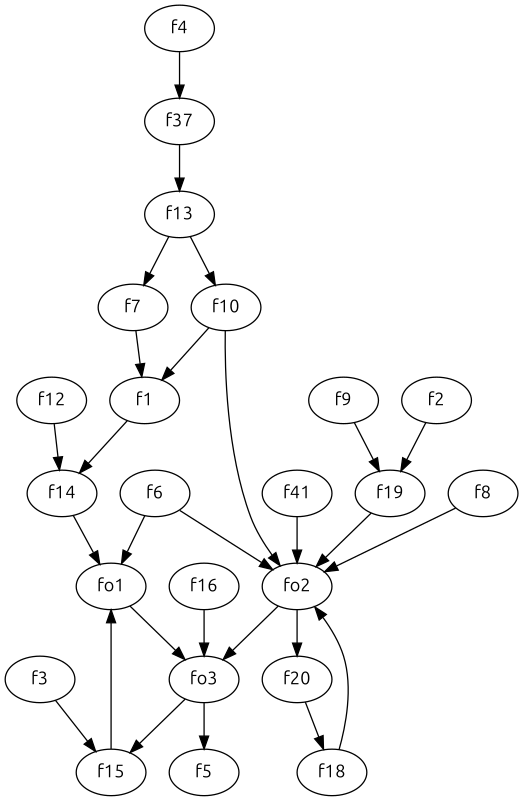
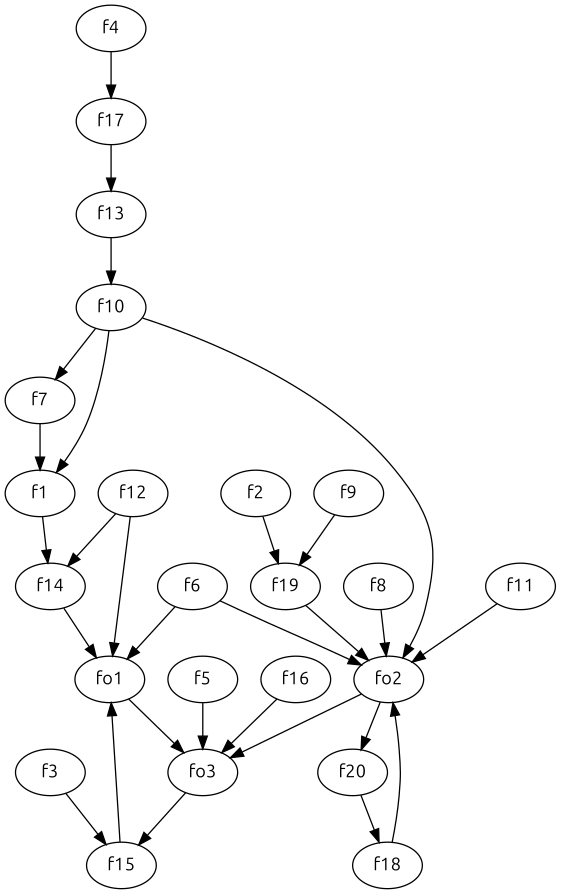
node "f37": label "f37" -> "f17"
edge "f13" -> "f7": now "f10" -> "f7"
node "f41": label "f41" -> "f11"
edge "f12" -> "fo1": added
edge "fo3" -> "f5": reversed
